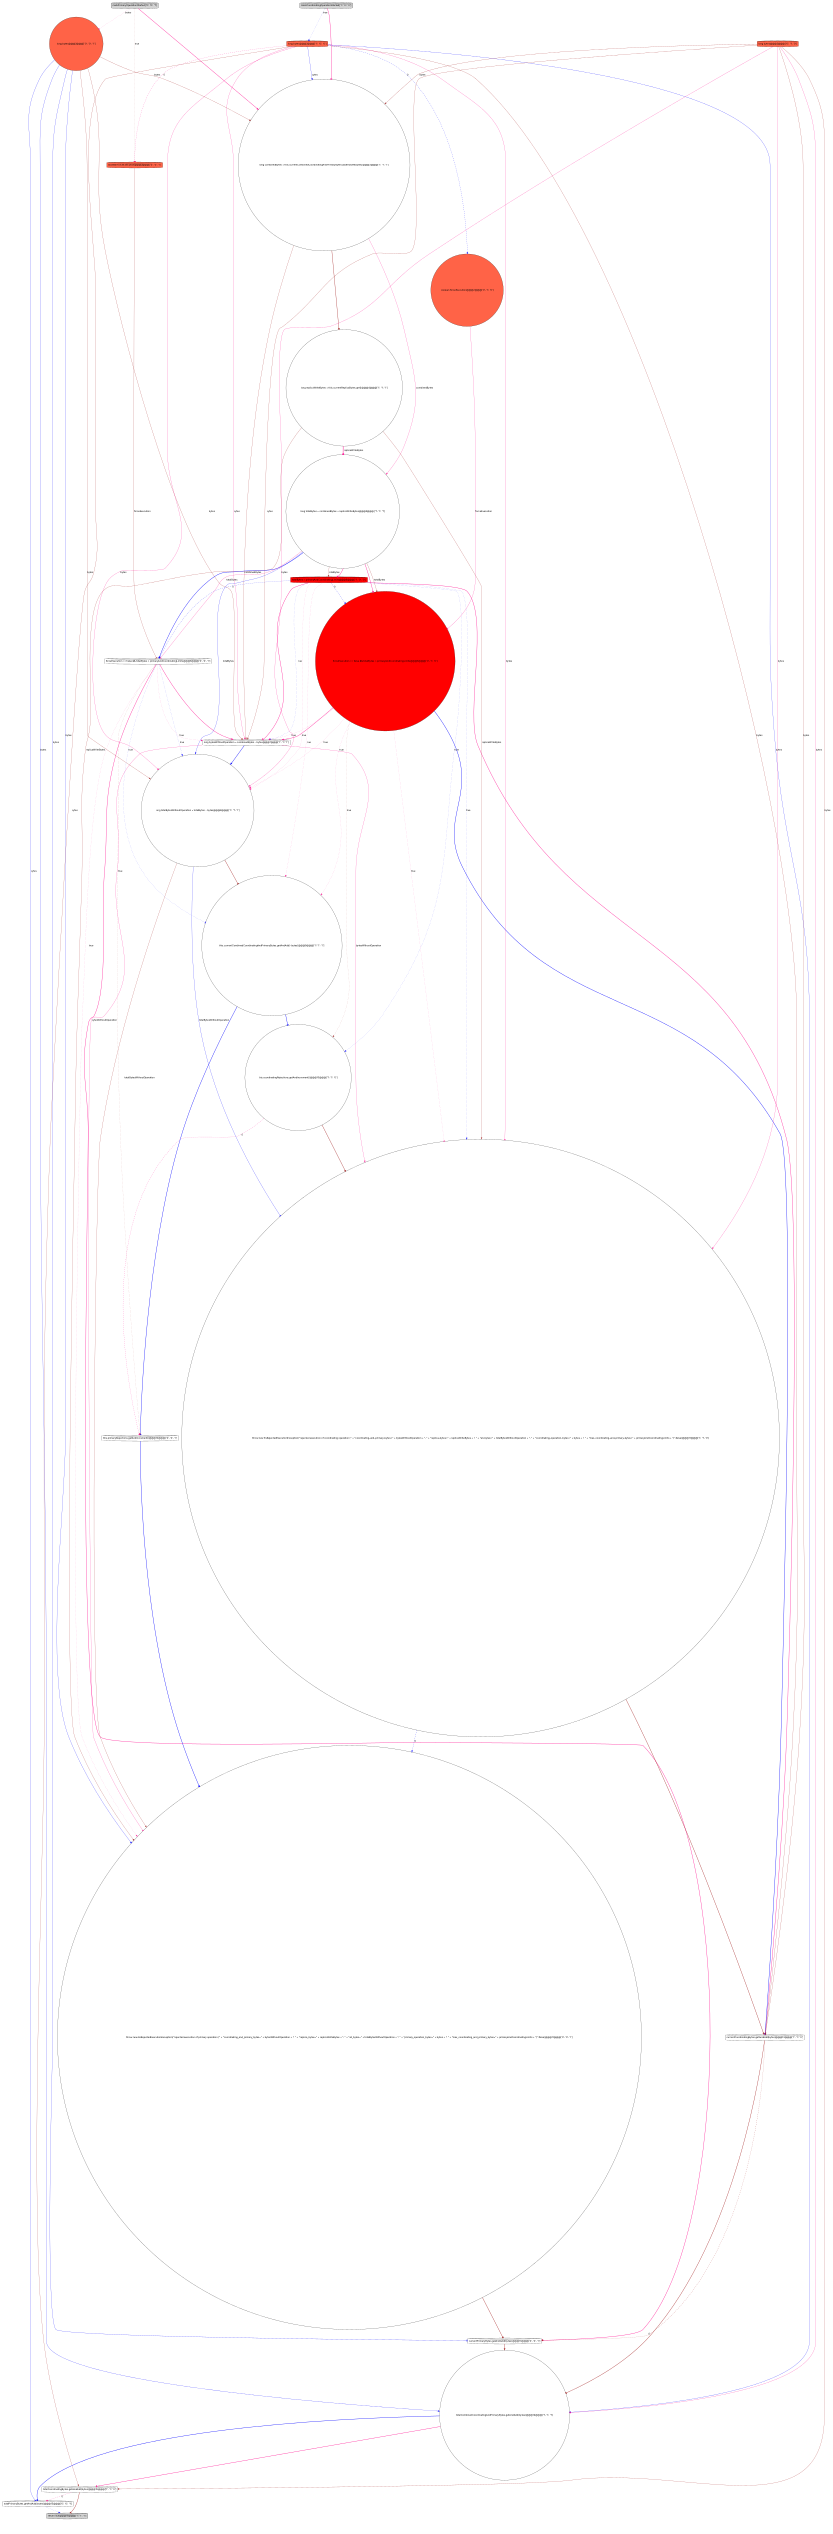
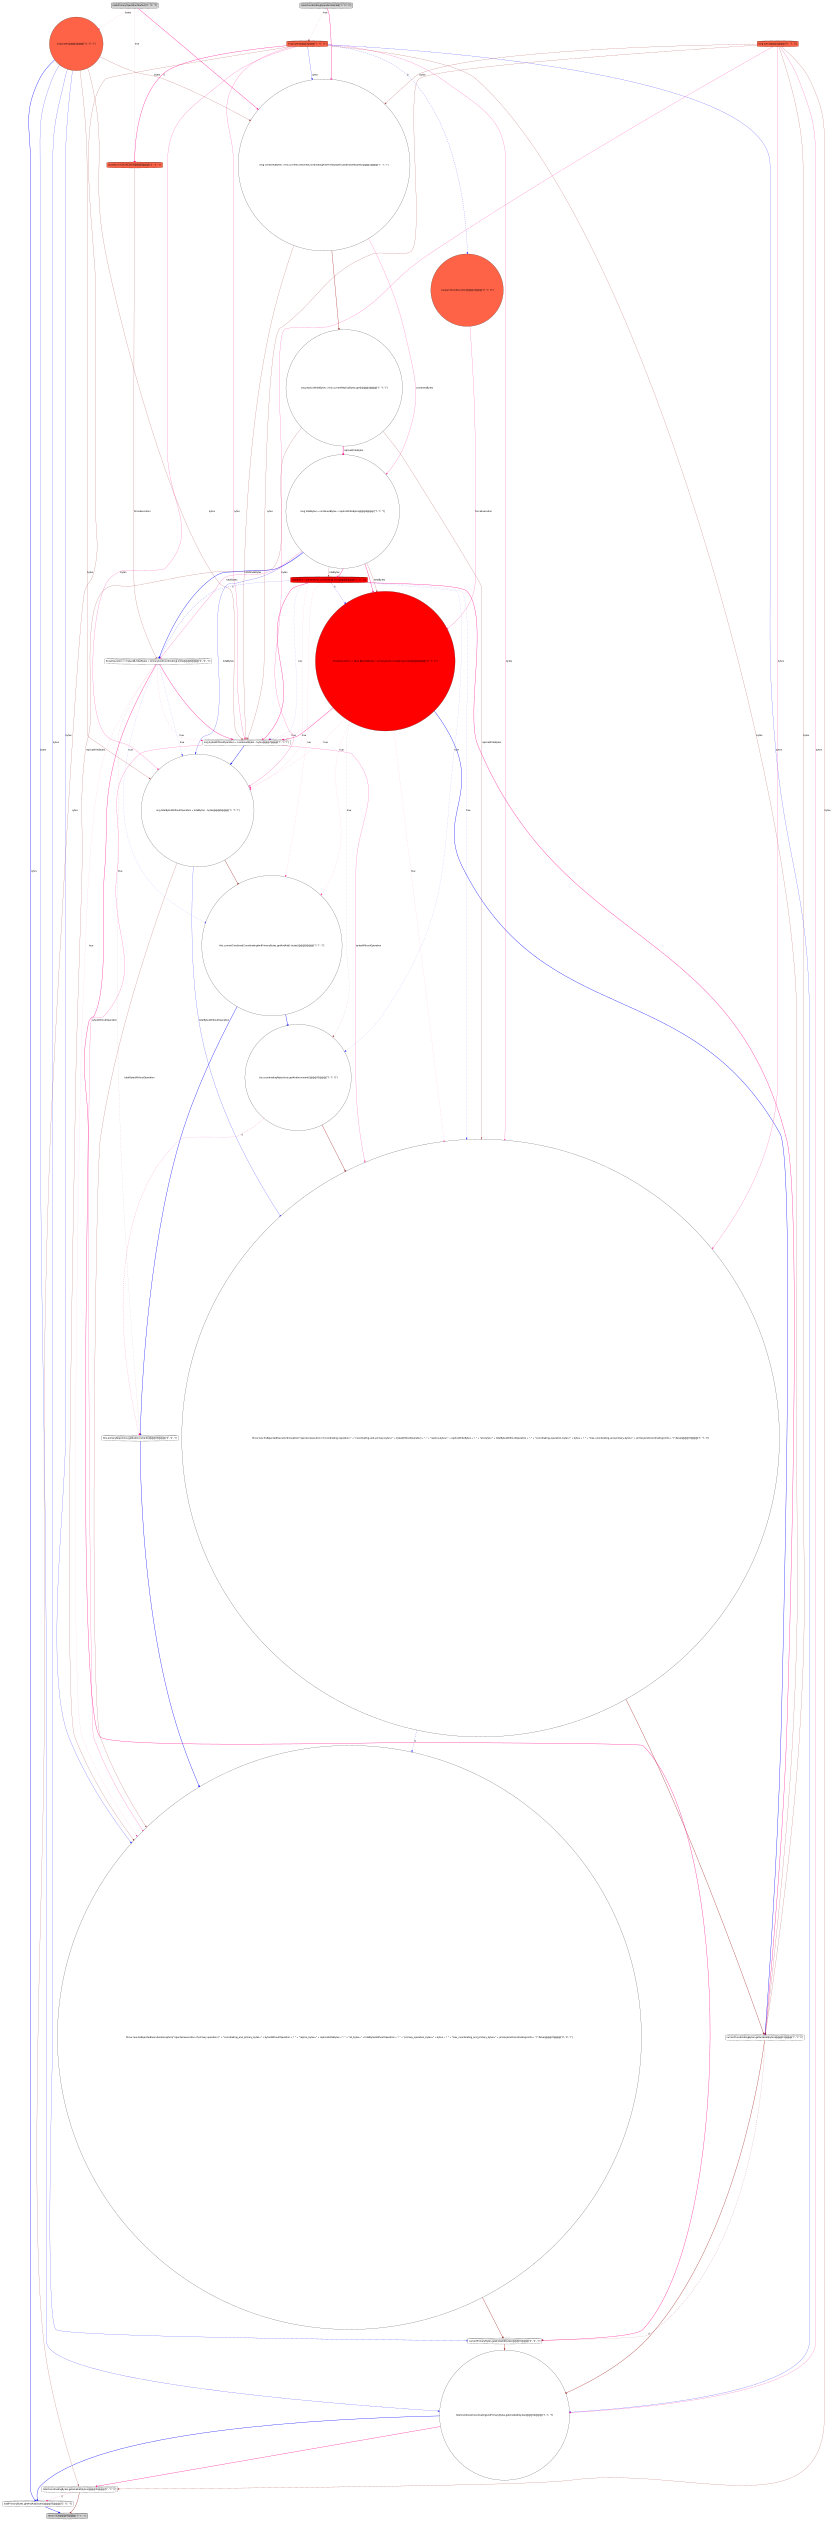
edge "markCoordinatingOperationStarted['1', '0', '0']" -> "long bytes@@@2@@@['1', '0', '0']": color blue -> brown
edge "long bytes@@@2@@@['1', '0', '0']" -> "boolean forceExecution@@@2@@@['0', '0', '1']": style dashed -> bold
edge "long bytes@@@2@@@['0', '0', '1']" -> "totalPrimaryBytes.getAndAdd(bytes)@@@15@@@['0', '0', '1']": style solid -> bold
edge "totalPrimaryBytes.getAndAdd(bytes)@@@15@@@['0', '0', '1']" -> "return null@@@16@@@['1', '1', '1']": style dotted -> bold
